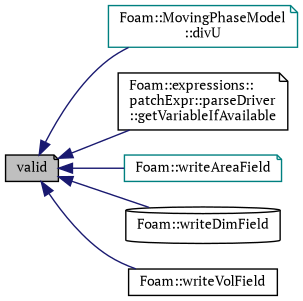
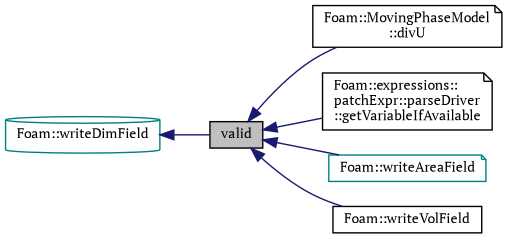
node "Foam::MovingPhaseModel ::divU": color teal -> black
node "valid": shape note -> box
edge "Foam::writeDimField" -> "valid": reversed
node "Foam::writeDimField": color black -> teal
